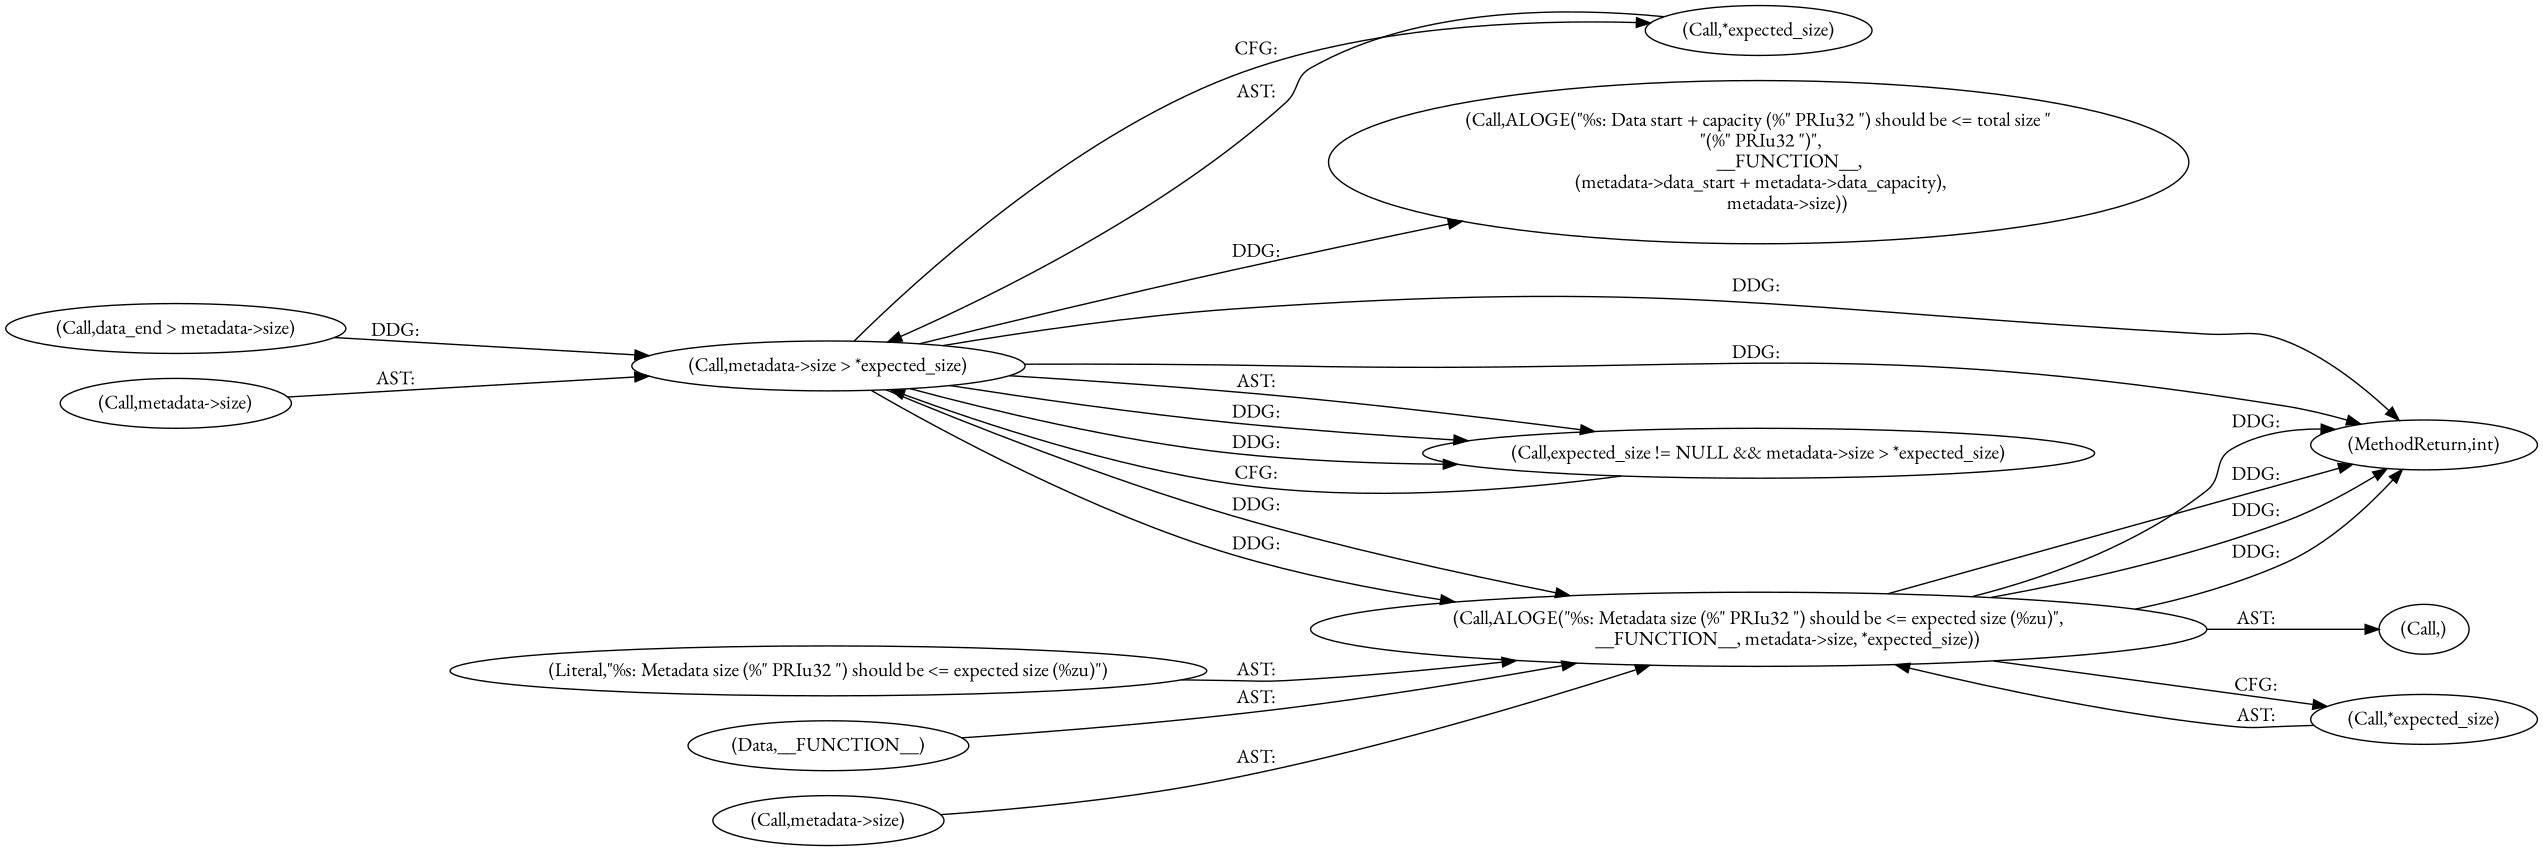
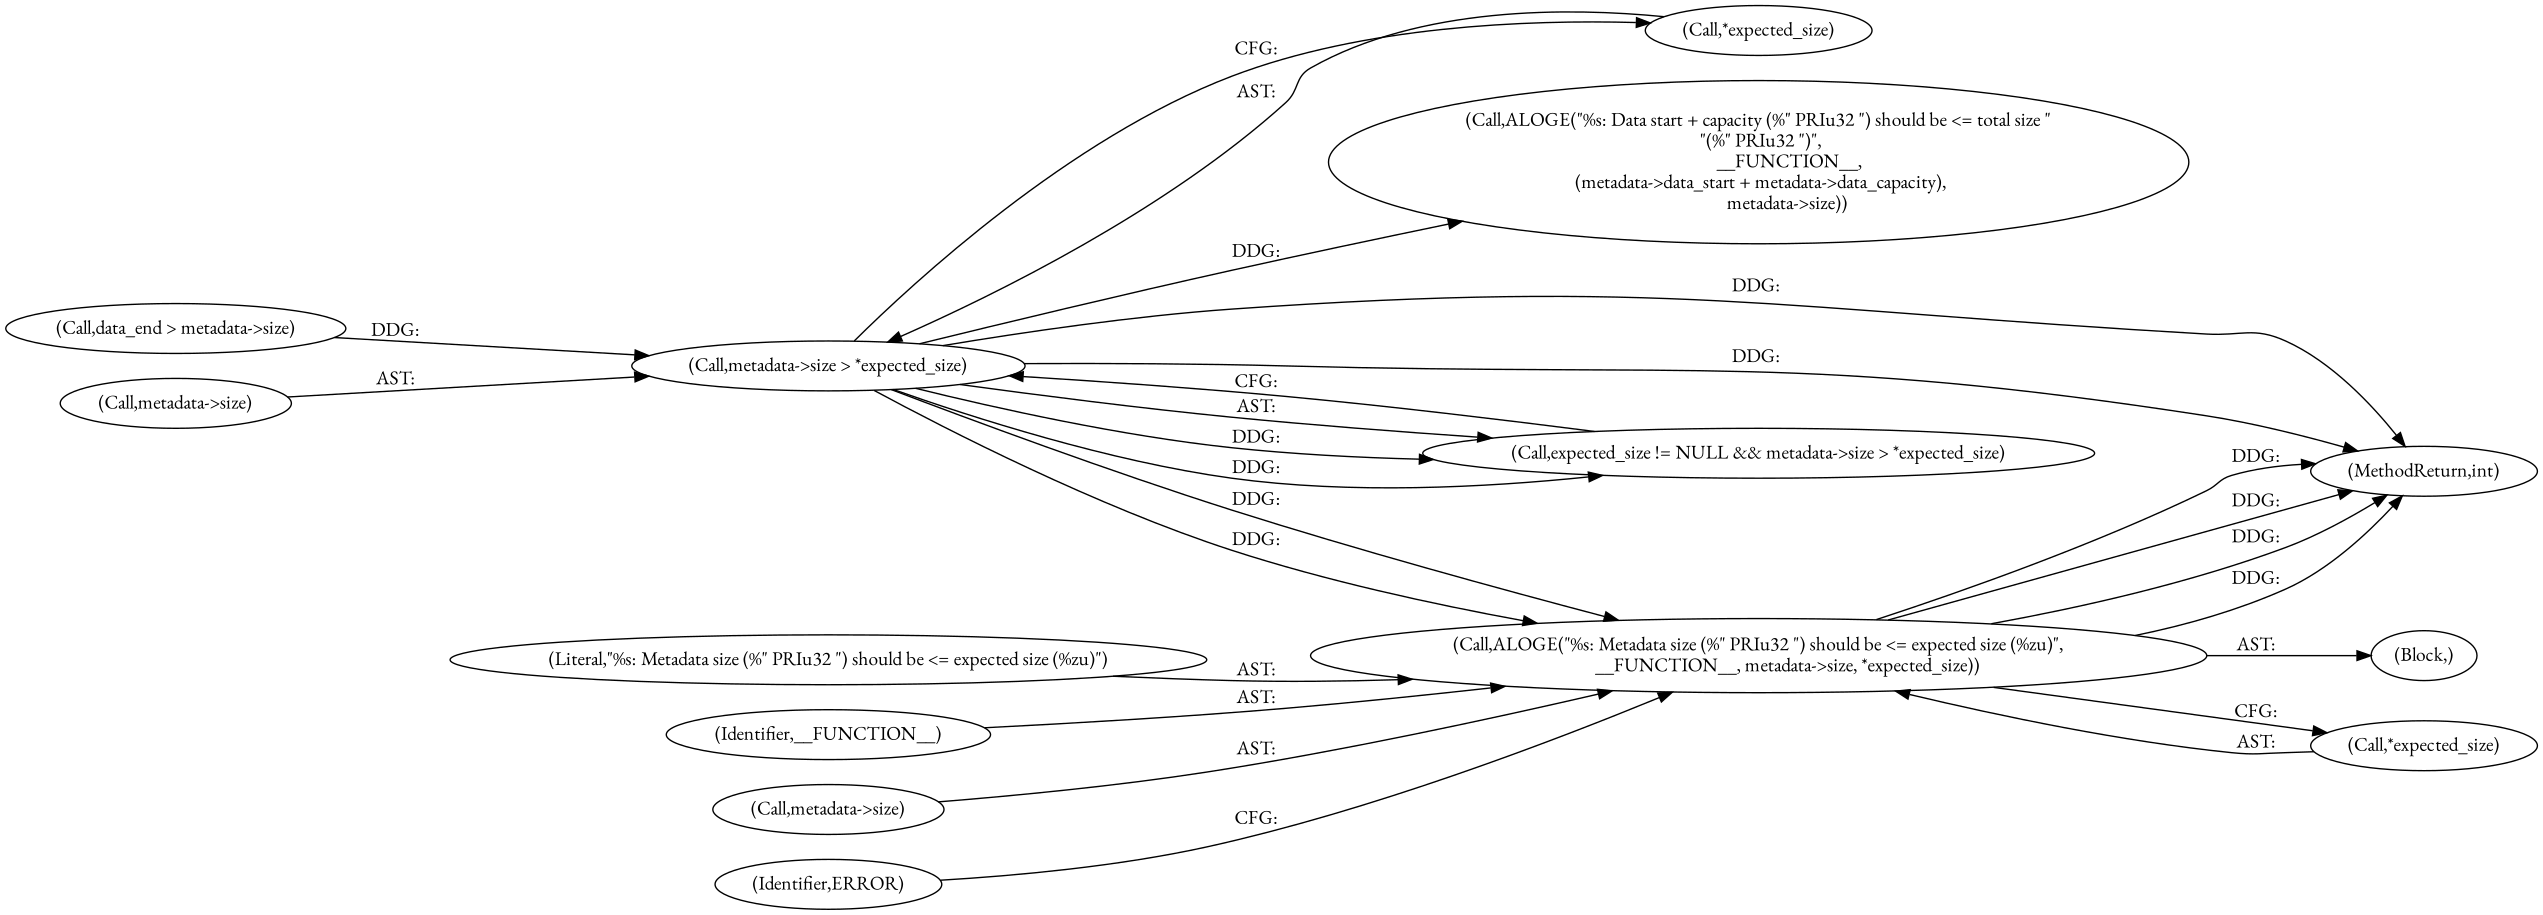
node "(Call,)": label "(Call,)" -> "(Block,)"
node "(Data,__FUNCTION__)": label "(Data,__FUNCTION__)" -> "(Identifier,__FUNCTION__)"
node "(Identifier,ERROR)": added
